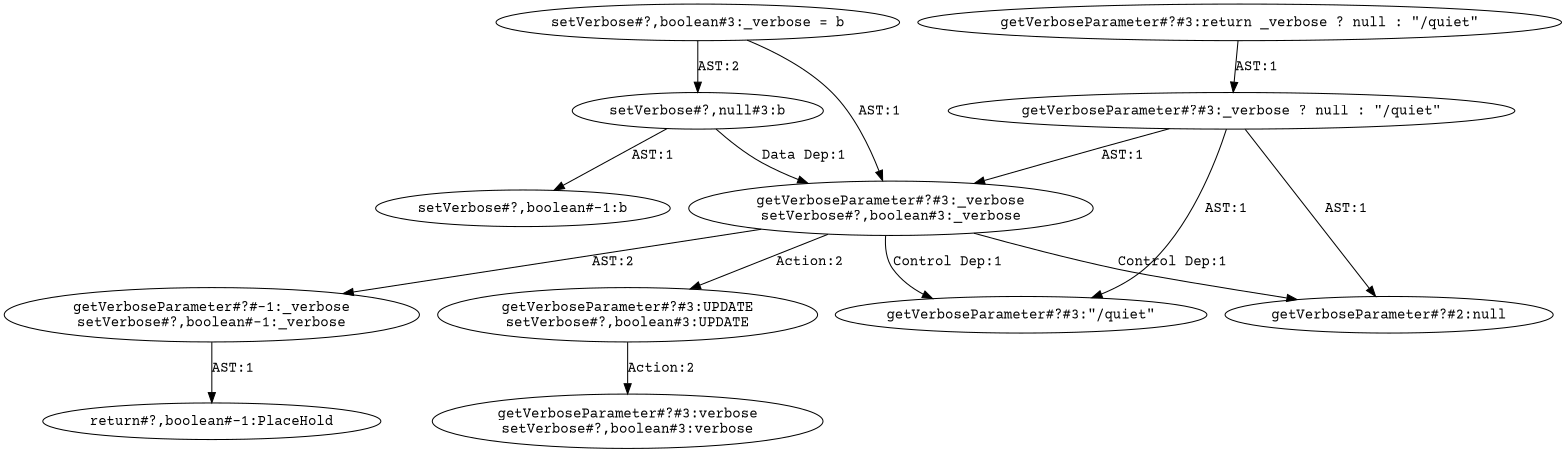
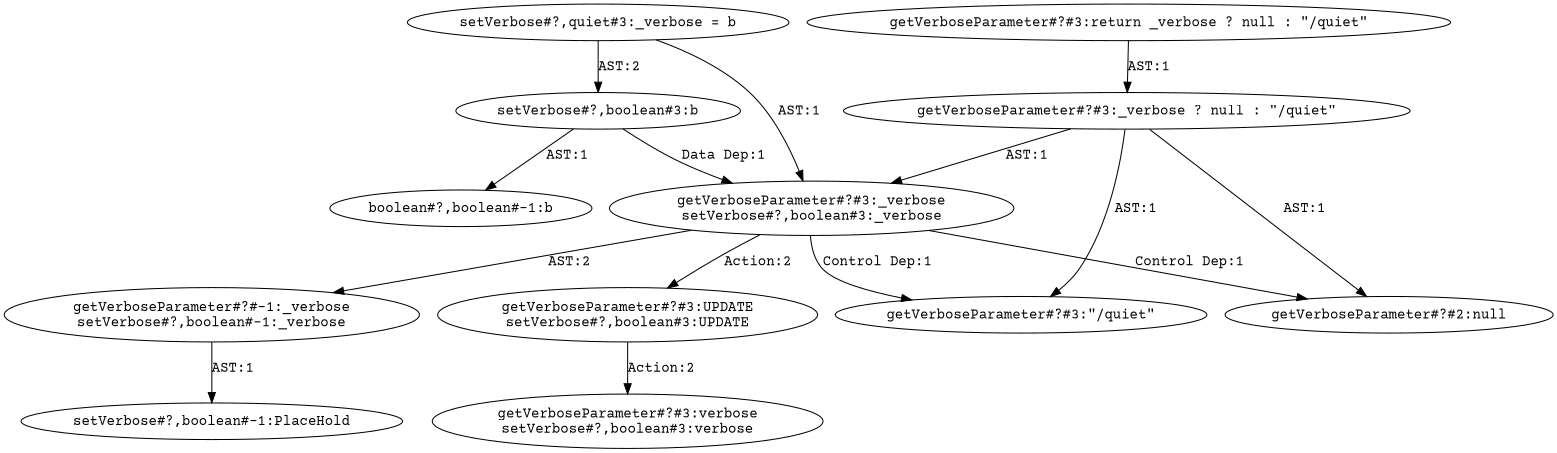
node "setVerbose#?,boolean#3:_verbose = b": label "setVerbose#?,boolean#3:_verbose = b" -> "setVerbose#?,quiet#3:_verbose = b"
node "setVerbose#?,null#3:b": label "setVerbose#?,null#3:b" -> "setVerbose#?,boolean#3:b"
node "setVerbose#?,boolean#-1:b": label "setVerbose#?,boolean#-1:b" -> "boolean#?,boolean#-1:b"
node "return#?,boolean#-1:PlaceHold": label "return#?,boolean#-1:PlaceHold" -> "setVerbose#?,boolean#-1:PlaceHold"
